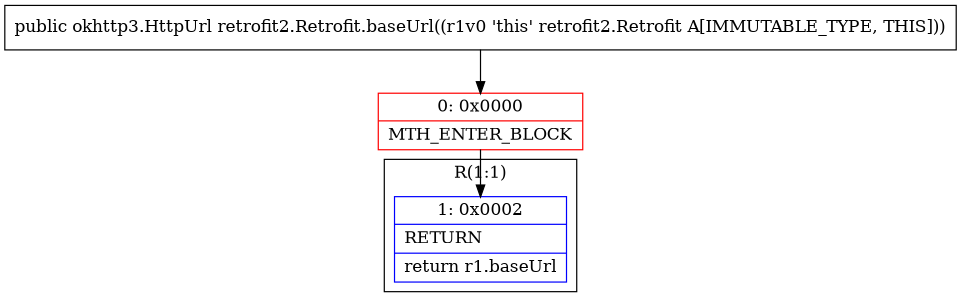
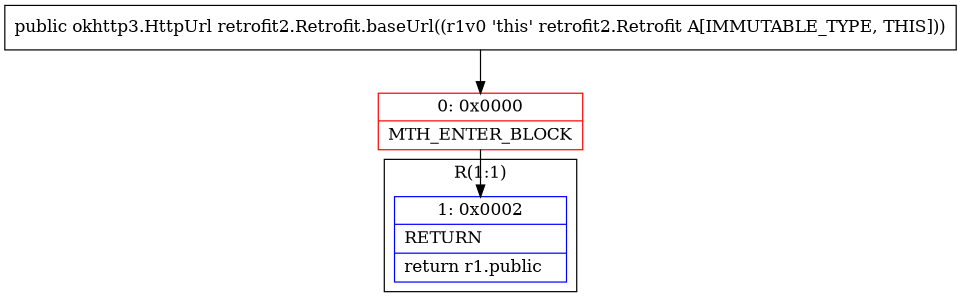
node "1: 0x0002": text "return r1.baseUrl" -> "return r1.public"
